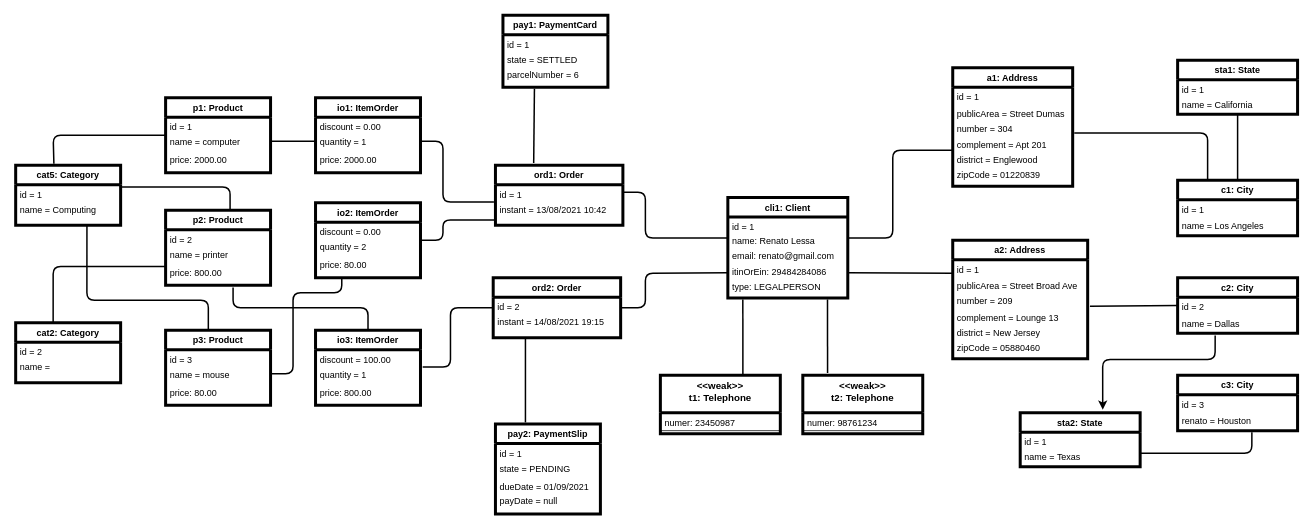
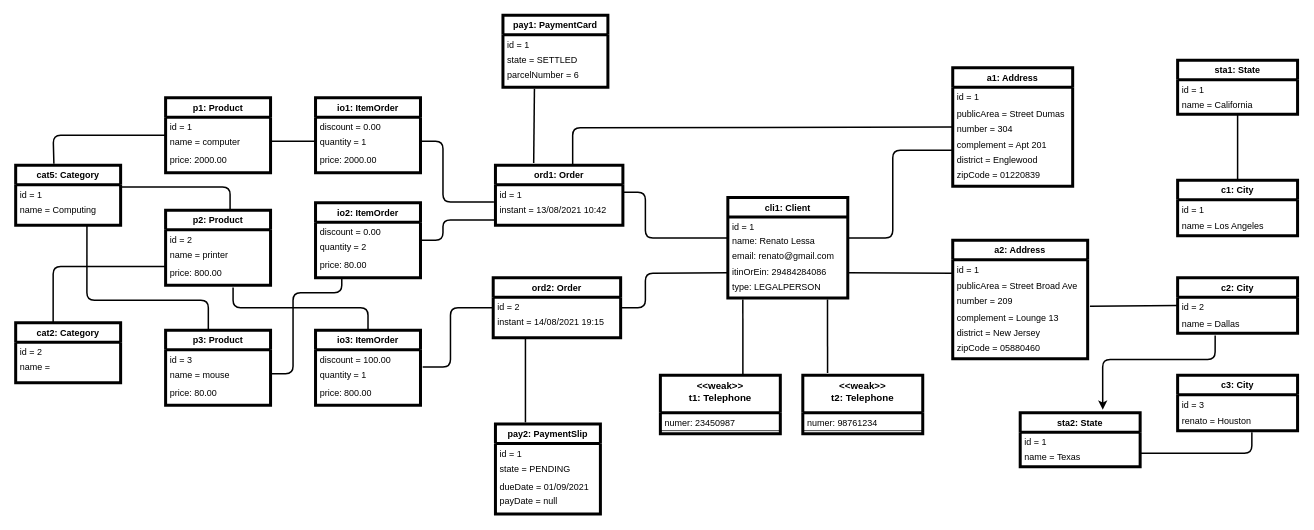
edge "number = 304" -- "ord1: Order": added
edge "number = 304" -- "c1: City": removed
